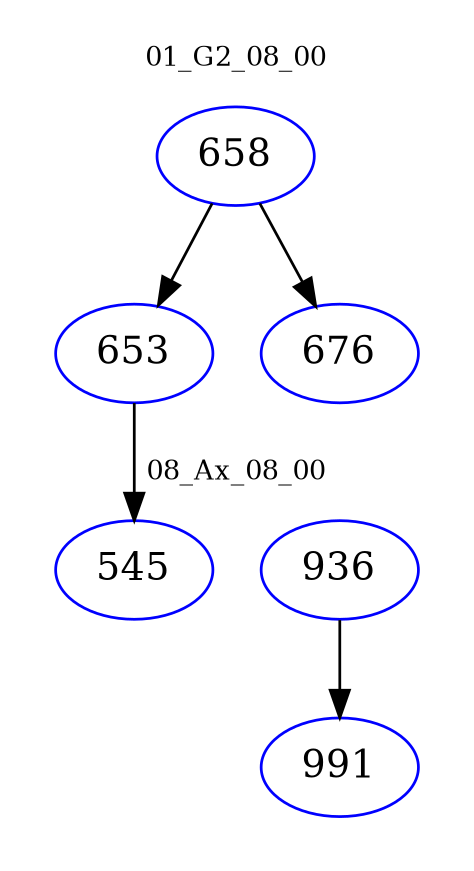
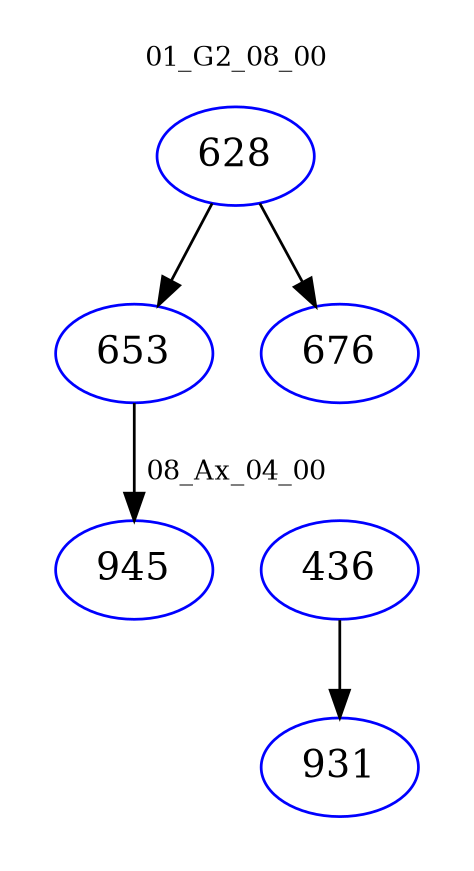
node "658": label "658" -> "628"
cluster "08_Ax_08_00": label "08_Ax_08_00" -> "08_Ax_04_00"
node "545": label "545" -> "945"
node "936": label "936" -> "436"
node "991": label "991" -> "931"
